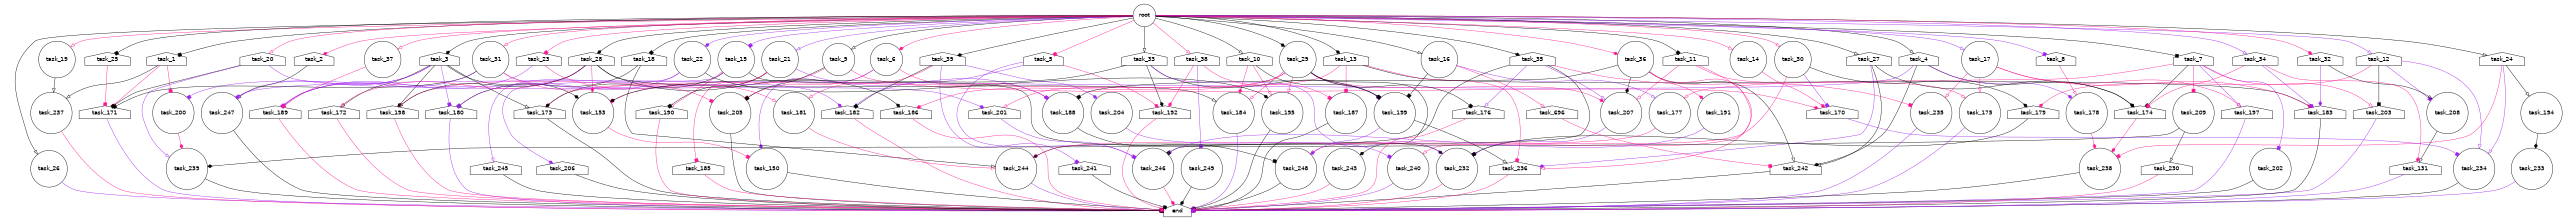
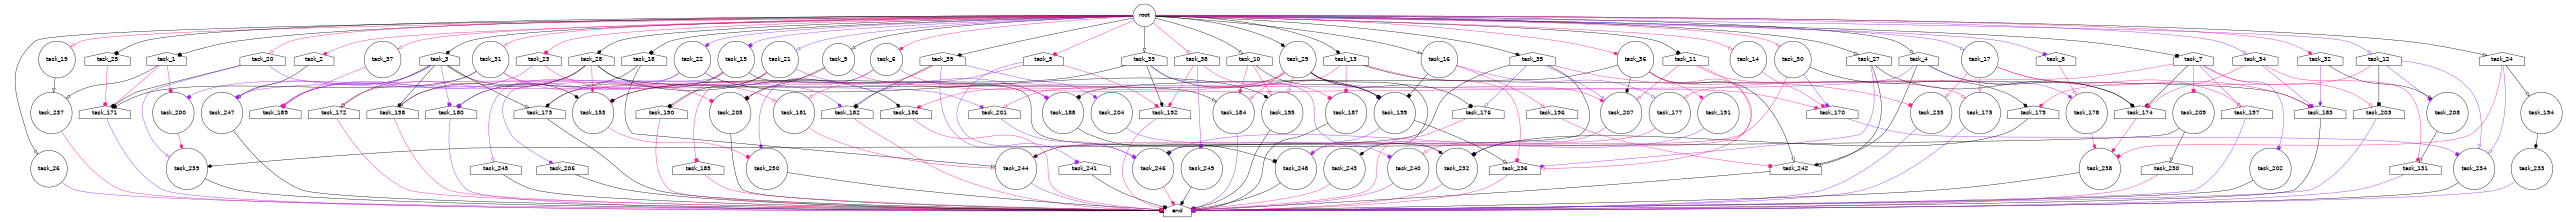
node "task_696": label "task_696" -> "task_196"
node "task_150": label "task_150" -> "task_250"
edge "task_189" -> "end": removed
